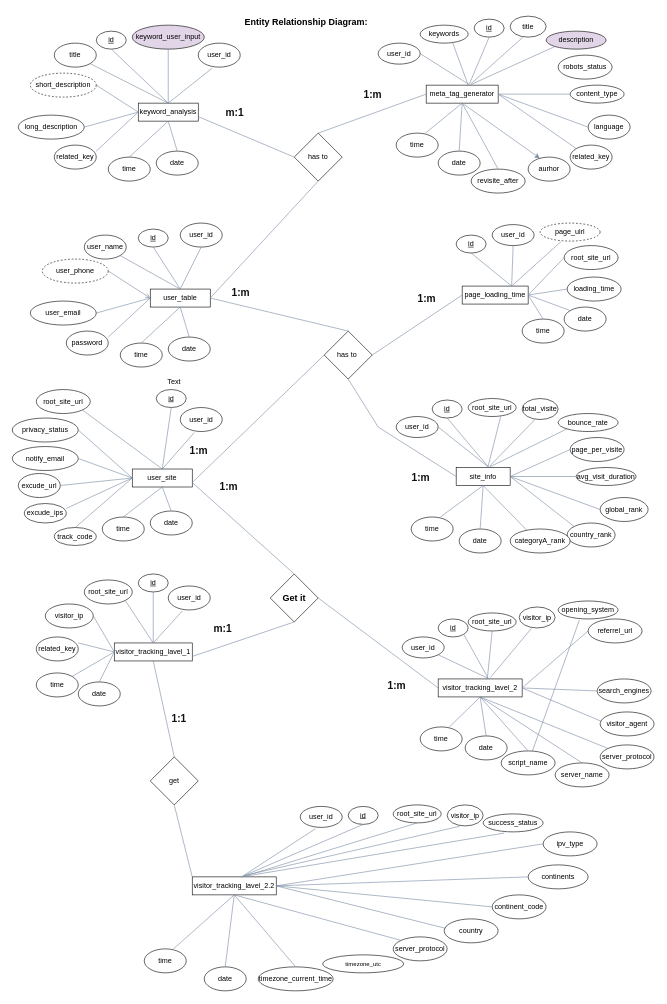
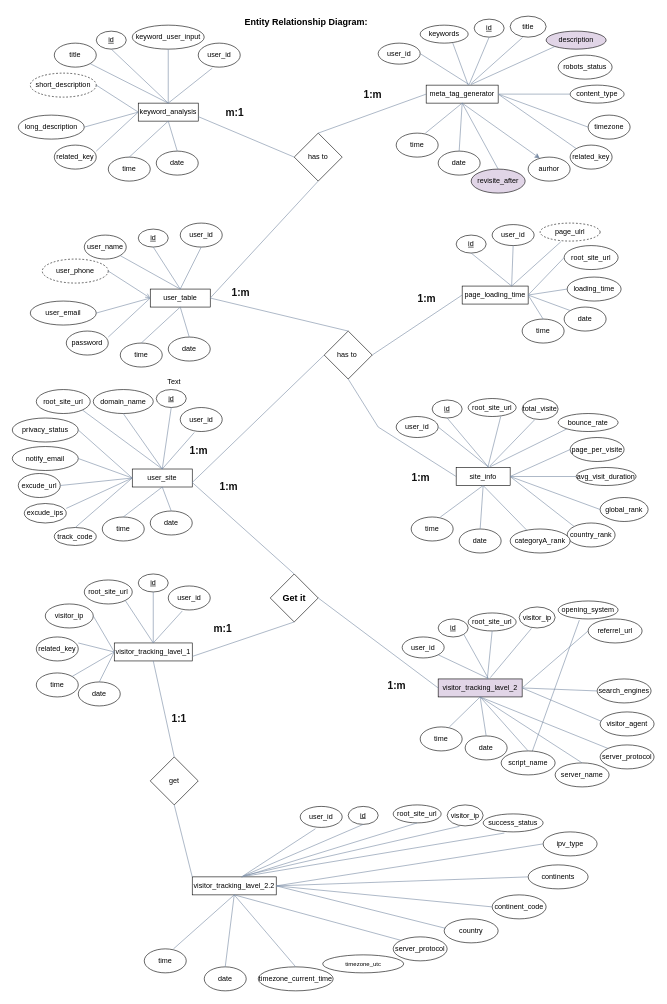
node "keyword_user_input": fillcolor #e1d5e7 -> #ffffff
node "language": label "language" -> "timezone"
node "revisite_after": fillcolor #ffffff -> #e1d5e7
node "domain_name": added
edge "domain_name" -- "user_site": added
node "visitor_tracking_lavel_2": fillcolor #ffffff -> #e1d5e7
